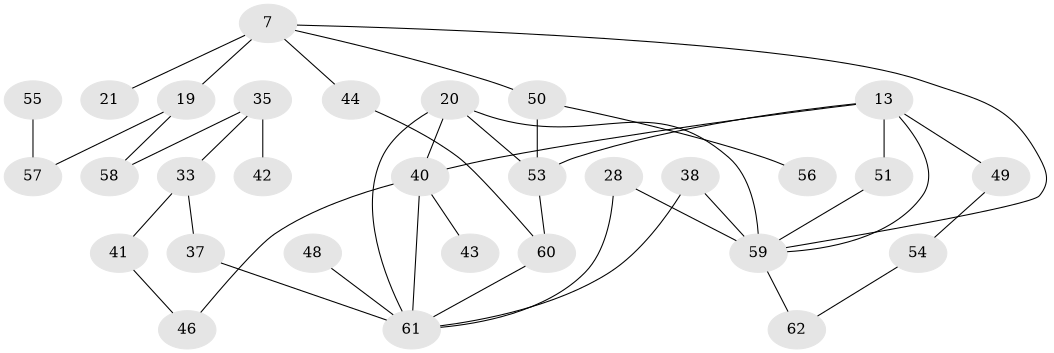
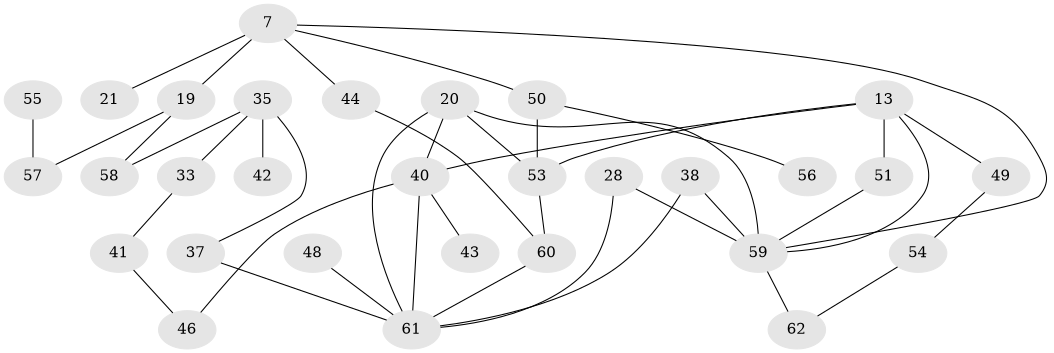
edge "33" -- "37": now "35" -- "37"
